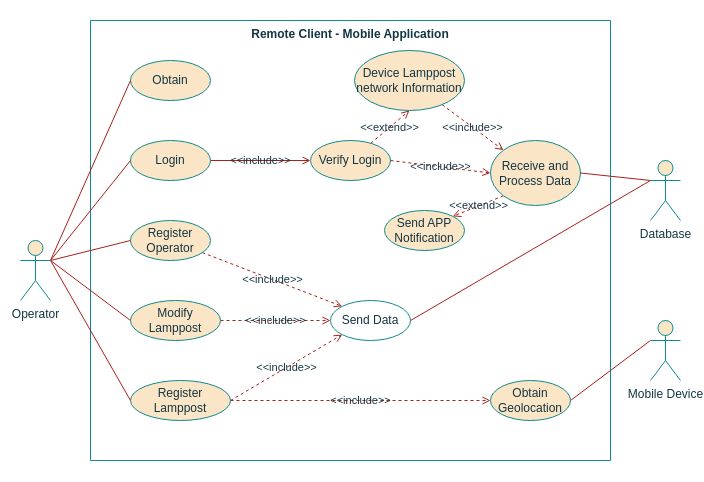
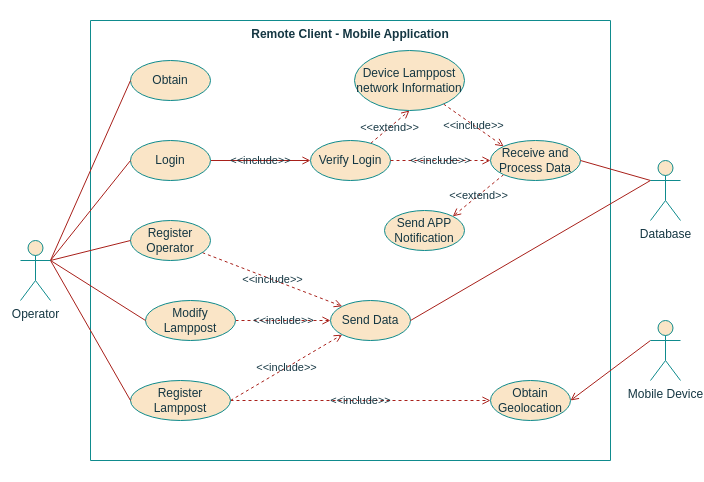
node "Receive and Process Data": size 90x65 -> 90x40
node "Modify Lamppost": moved (176, 321) -> (191, 321)
node "Send Data": fillcolor #ffffff -> #fae5c7
edge "Mobile Device" -- "Obtain Geolocation": arrowhead none -> open
